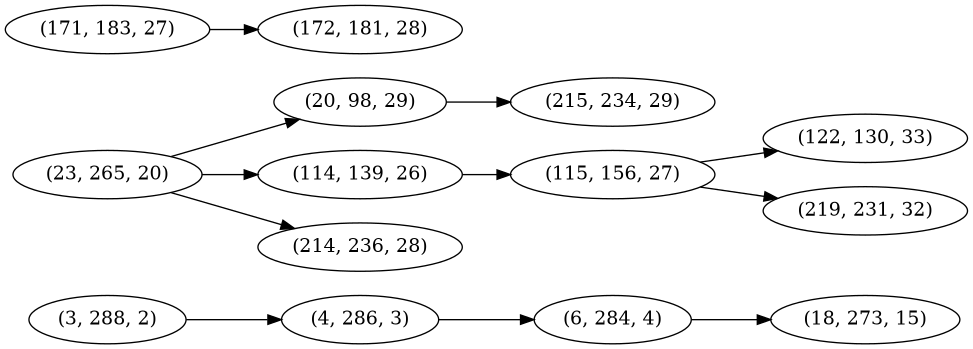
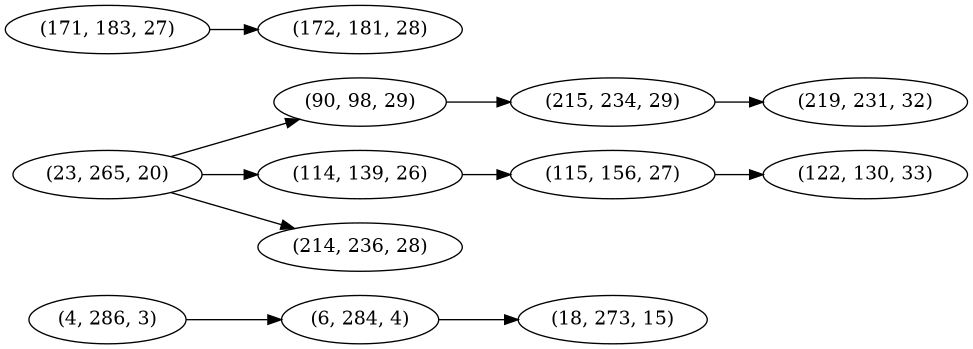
node "(20, 98, 29)": label "(20, 98, 29)" -> "(90, 98, 29)"
edge "(115, 156, 27)" -> "(219, 231, 32)": now "(215, 234, 29)" -> "(219, 231, 32)"
node "(3, 288, 2)": removed
